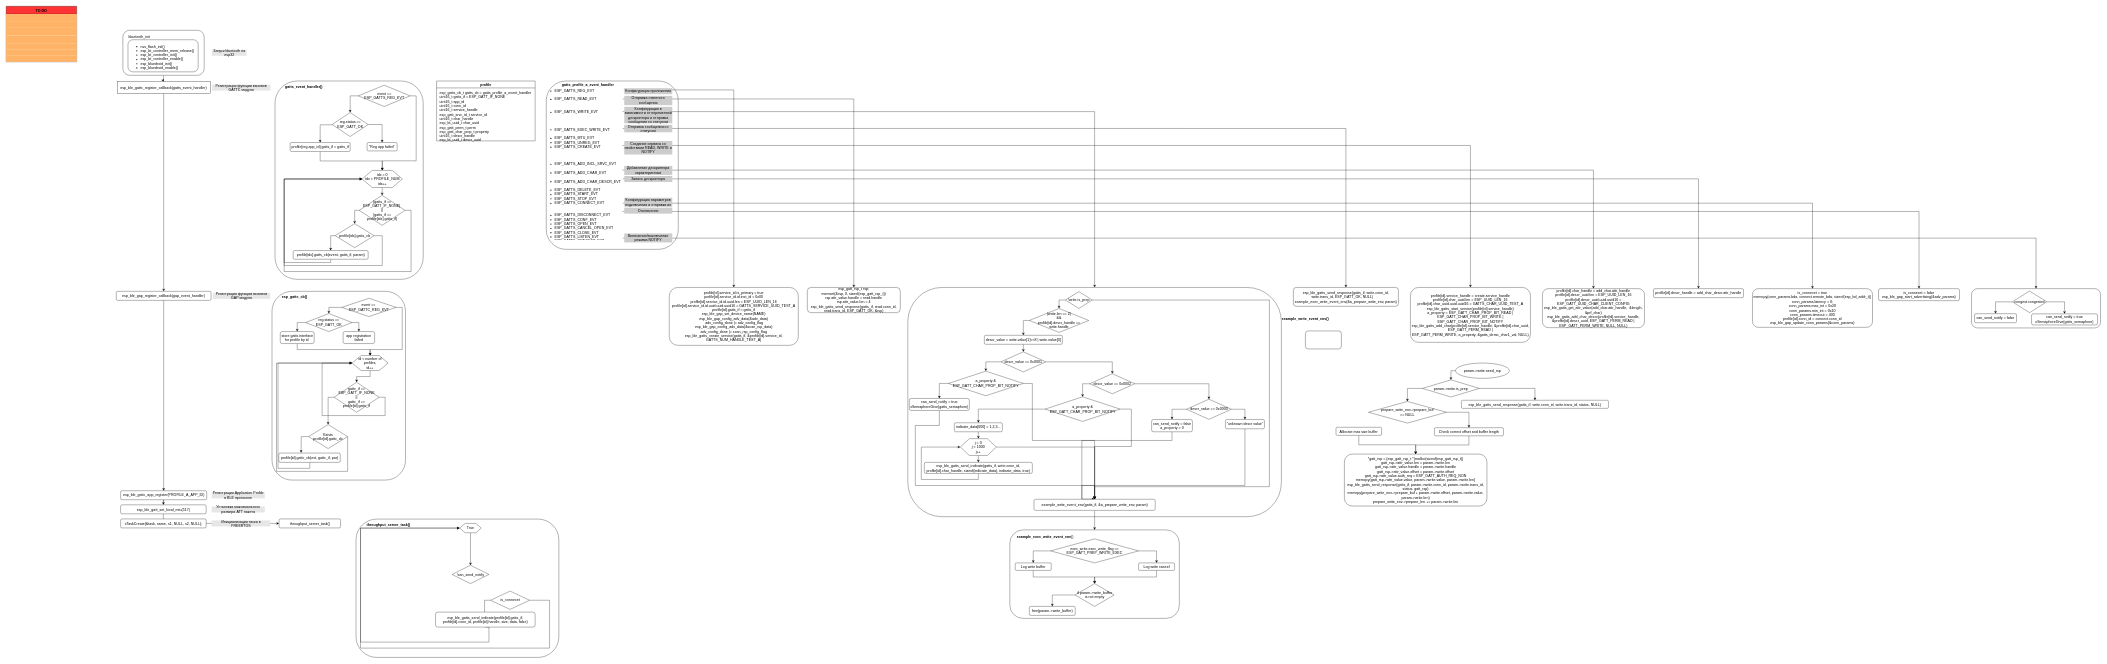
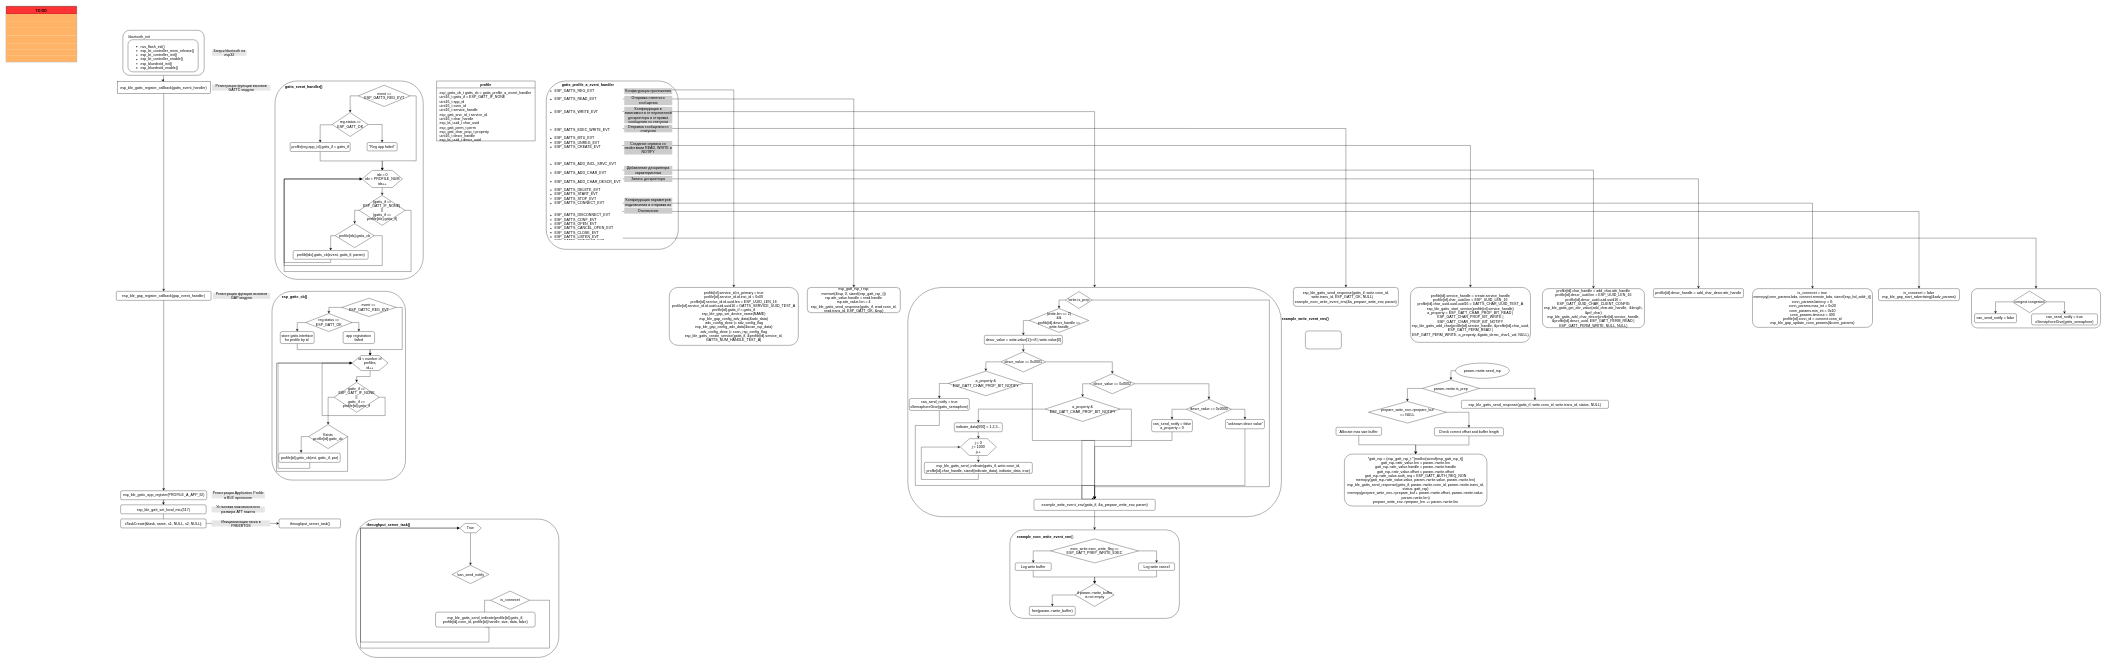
node "Включение/выключение режима NOTIFY": removed
edge "j = 0 j < 1000 j++" -> "example_write_event_env(gatts_if, &a_prepare_write_env, param)": removed
